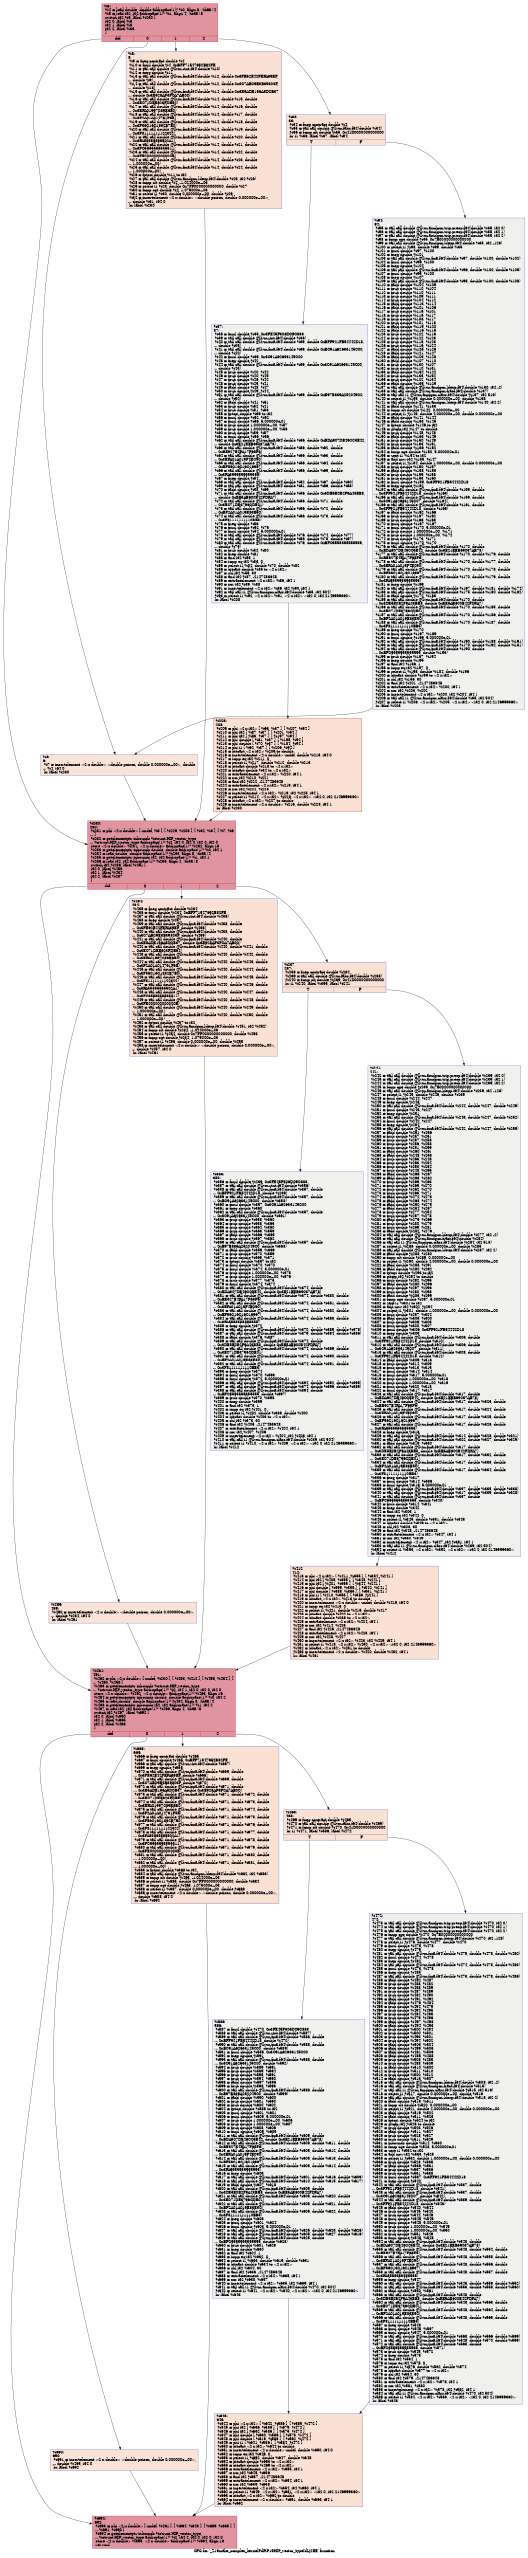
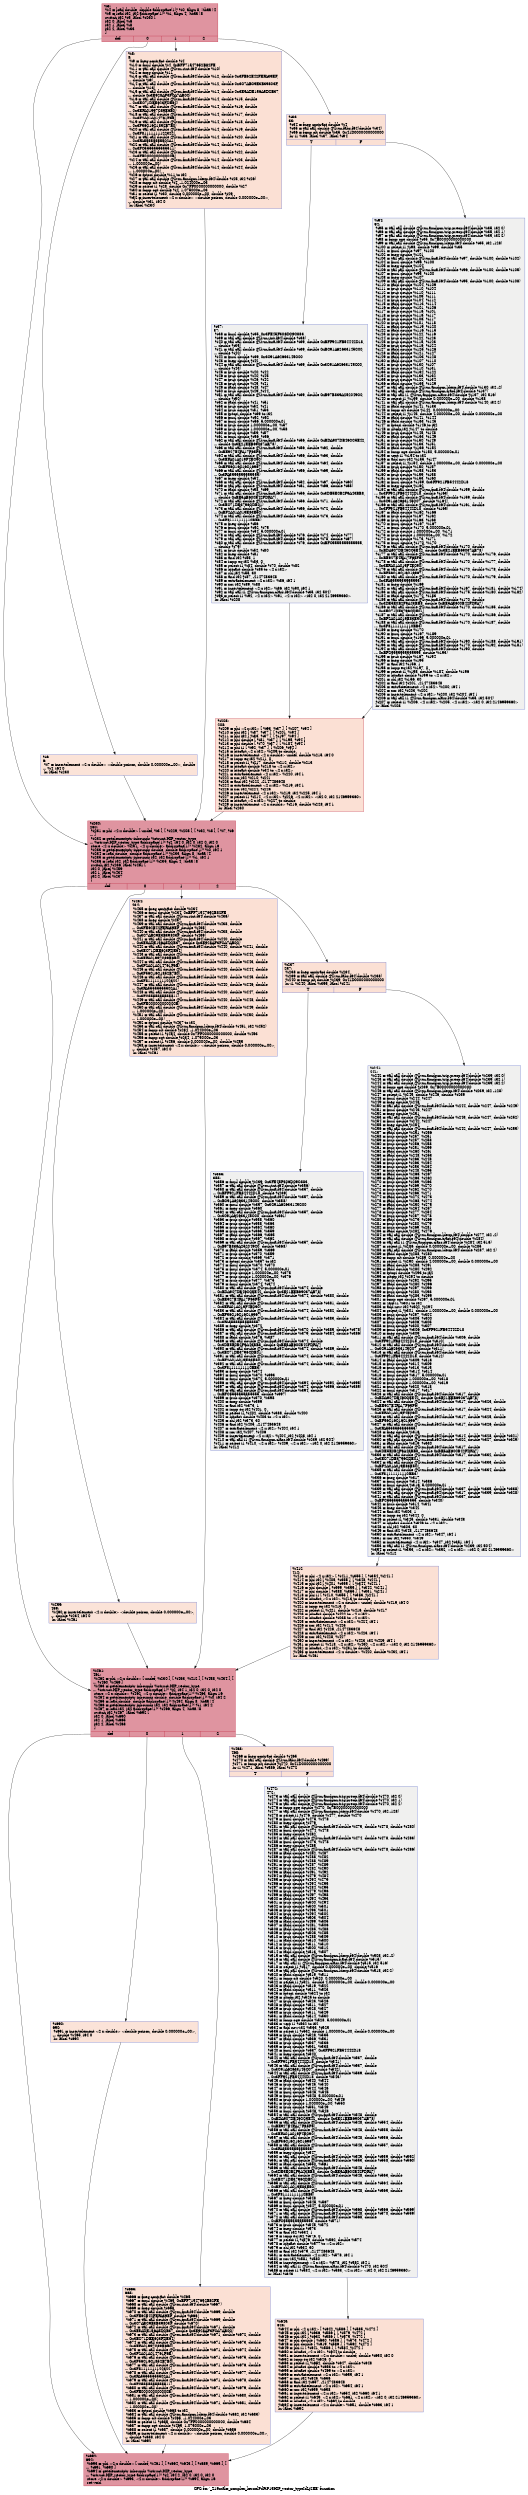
edge "%94:" -> "%6:": now "%94:" -> "%208:"
node "%472:": text "%531 = inbounds double %514, %530" -> "%531 = fadd double %514, %530"
node "%586:": removed
